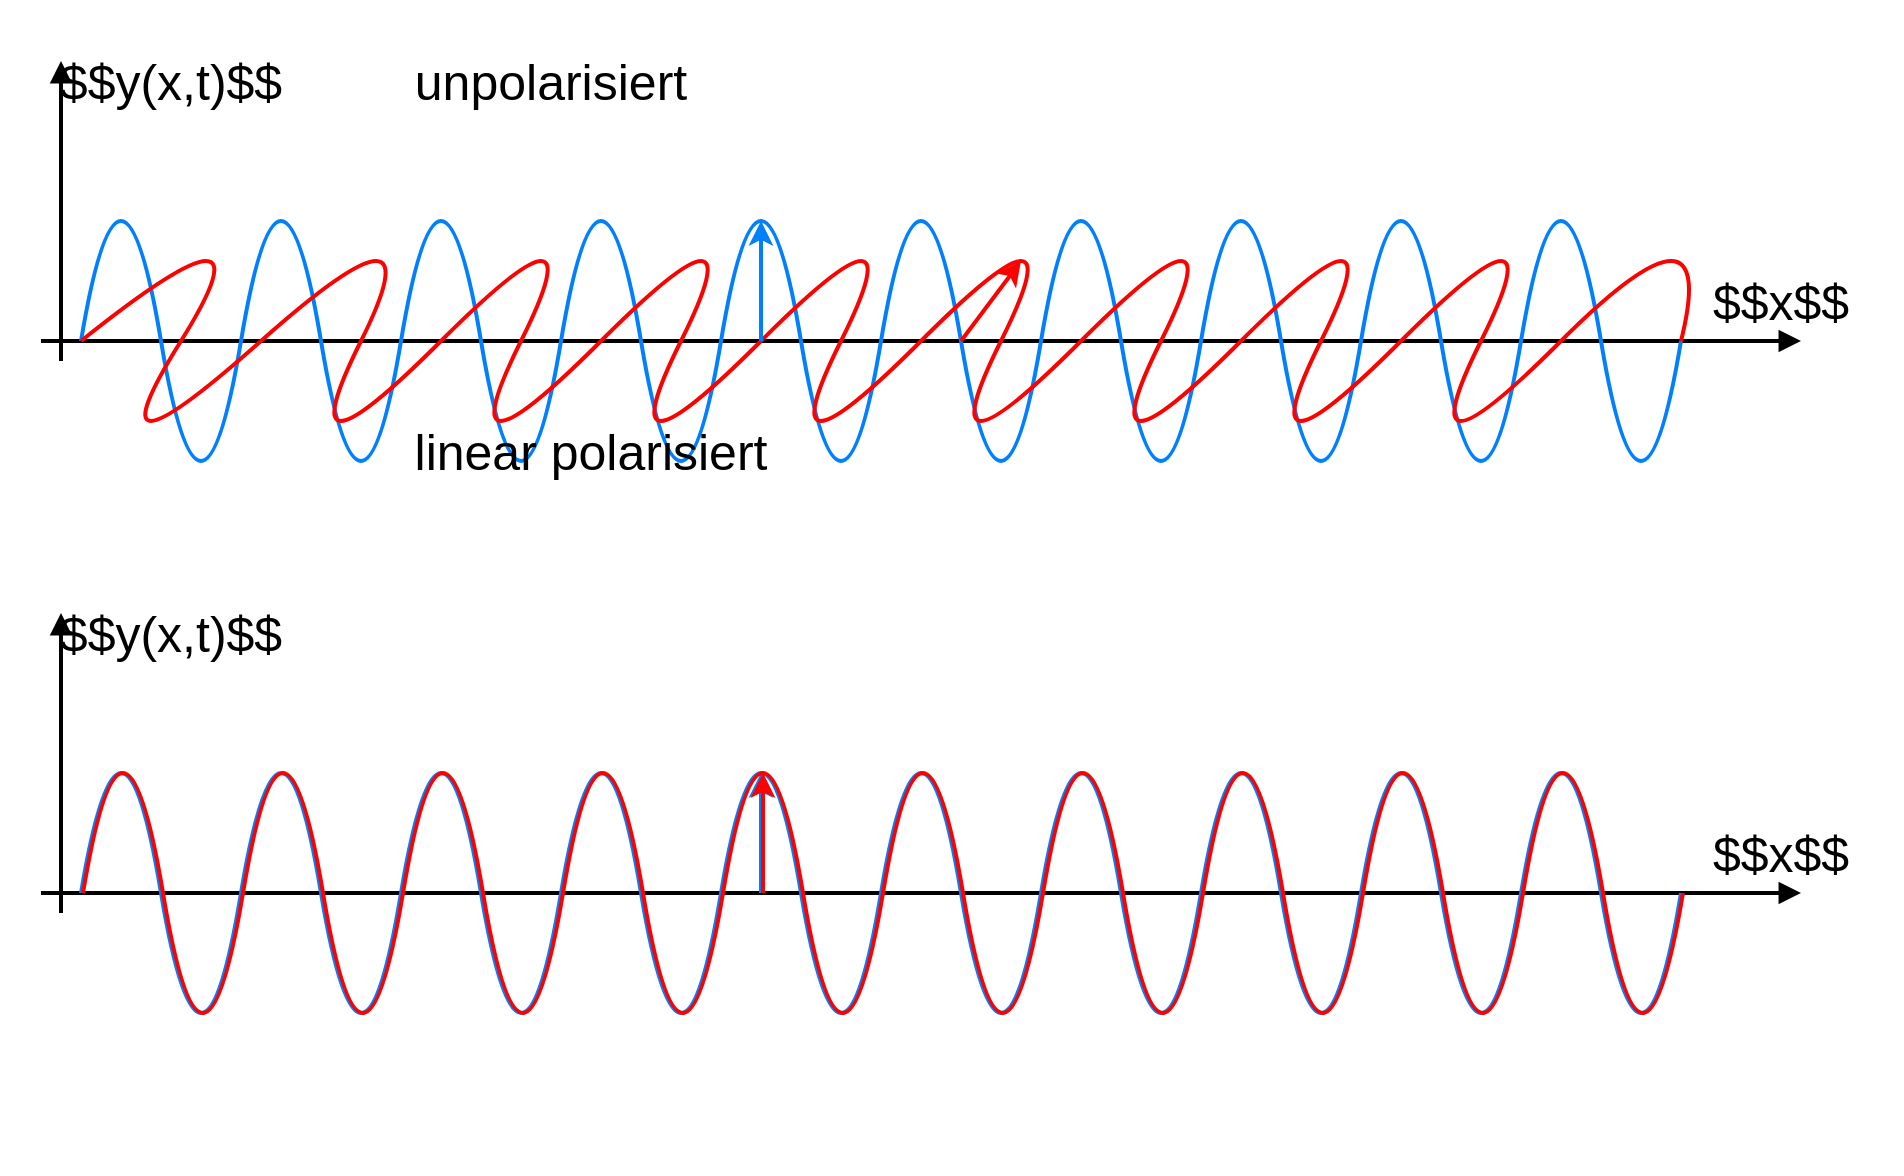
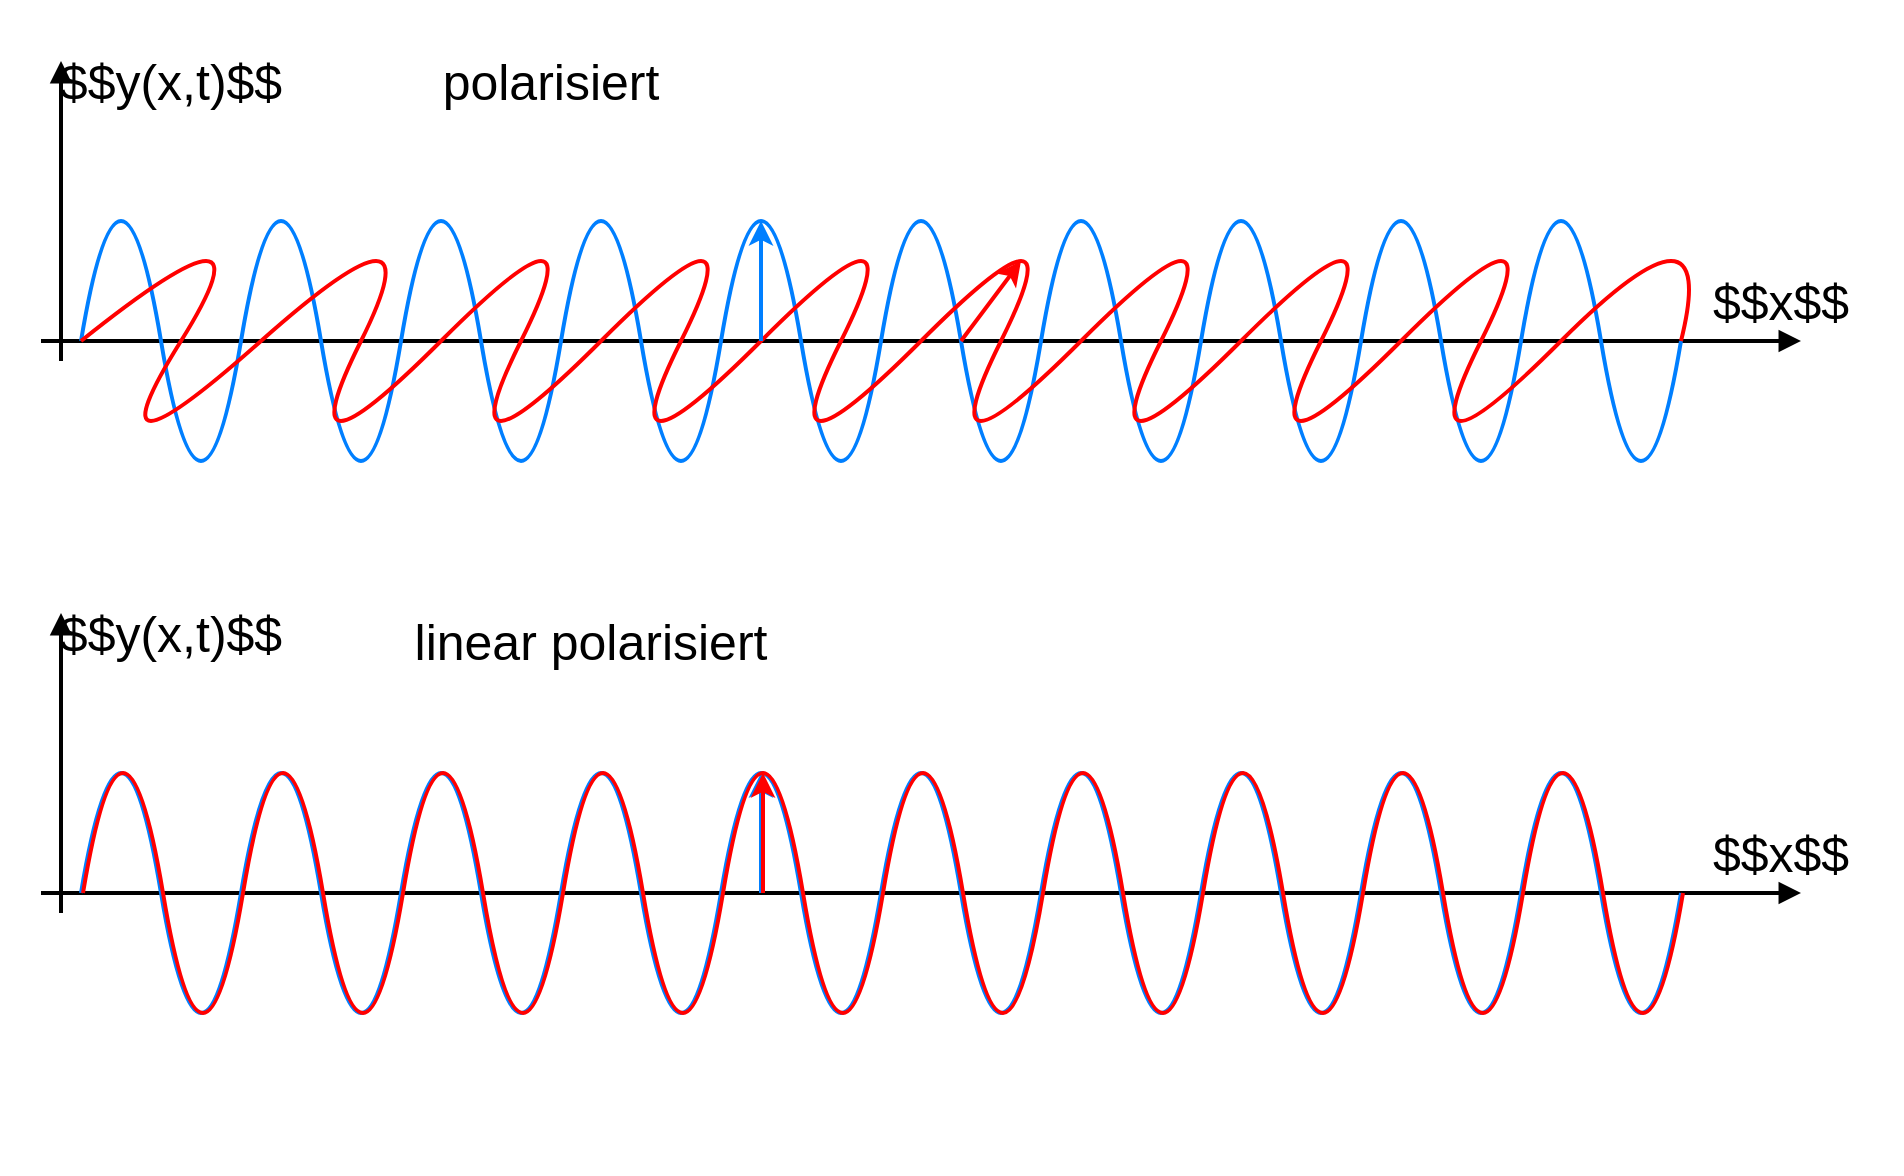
node "unpolarisiert": label "unpolarisiert" -> "polarisiert"
node "linear polarisiert": moved (591, 451) -> (591, 641)
